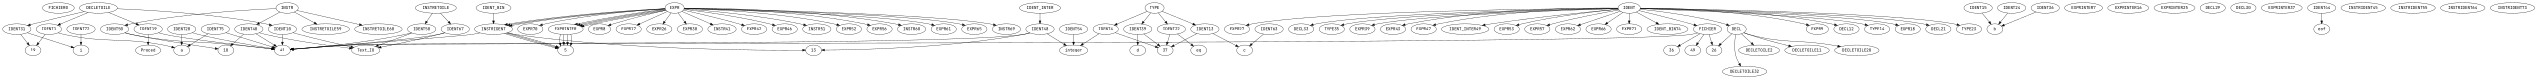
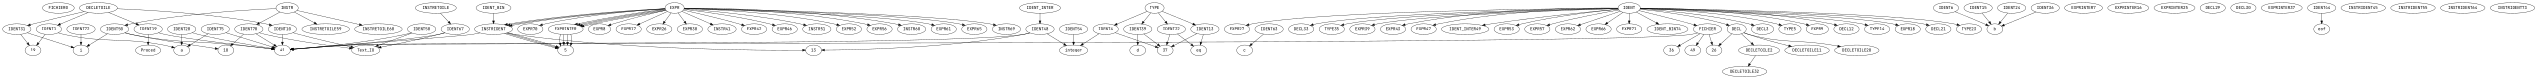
node "IDENT6": added
edge "INSTRETOILE" -> "IDENT58": removed
node "IDENT40": label "IDENT40" -> "IDENT70"
node "DECL3": added
node "TYPE5": added
edge "IDENT50" -> "i": added
edge "IDENT13" -> "c": now "IDENT13" -> "eq"
edge "DECL" -> "DECLETOILE32": now "DECLETOILE2" -> "DECLETOILE32"
